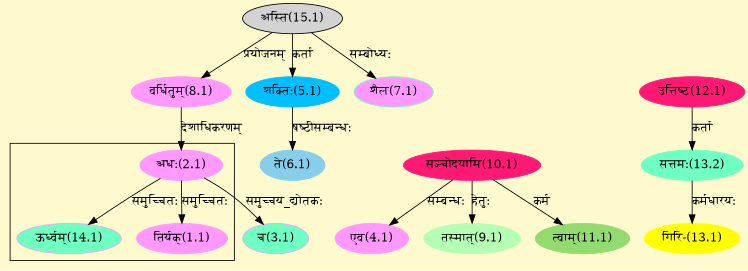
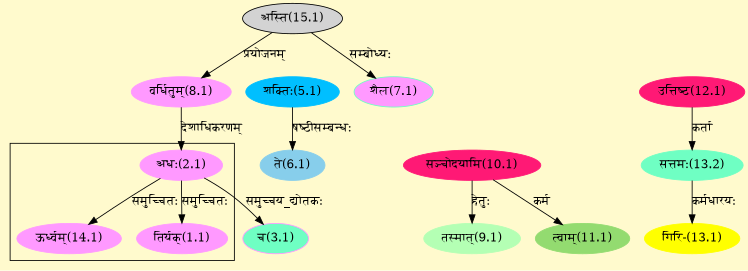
edge "अस्ति(15.1)" -> "शक्तिः(5.1)": removed, label "कर्ता"
node "ऊर्ध्वम्(14.1)": fillcolor #6fffc3 -> #ff99ff
node "एव(4.1)": removed
